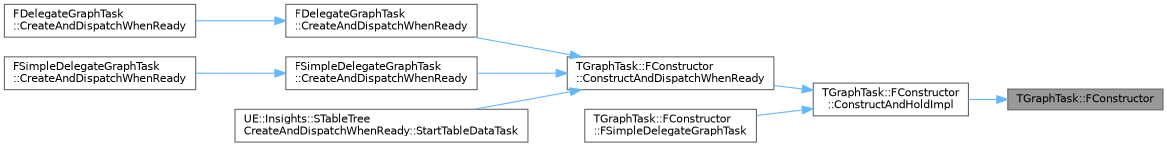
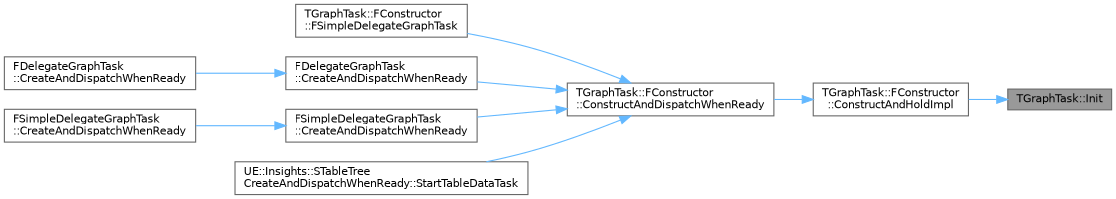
node "TGraphTask::FConstructor": label "TGraphTask::FConstructor" -> "TGraphTask::Init"
edge "TGraphTask::FConstructor ::FSimpleDelegateGraphTask" -> "TGraphTask::FConstructor ::ConstructAndHoldImpl": now "TGraphTask::FConstructor ::FSimpleDelegateGraphTask" -> "TGraphTask::FConstructor ::ConstructAndDispatchWhenReady"
